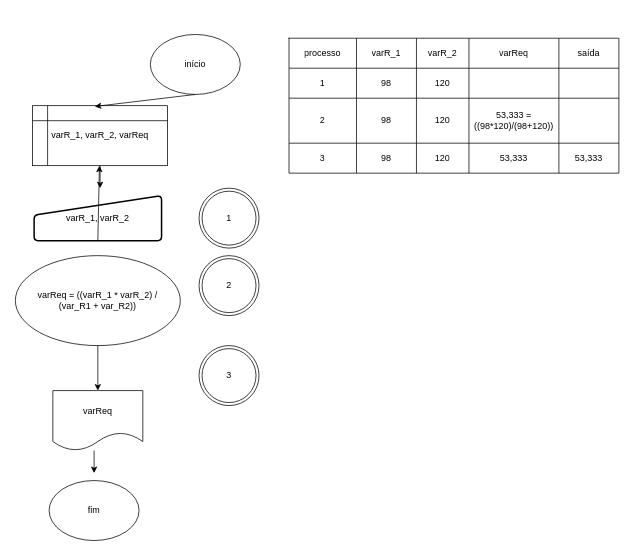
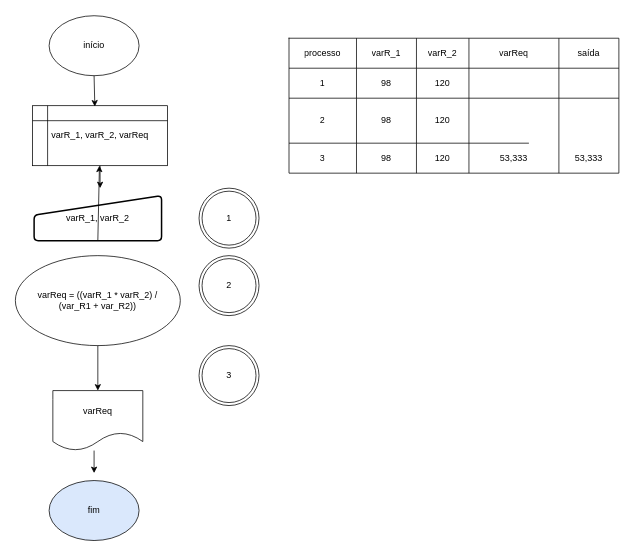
node "início": moved (195, 64) -> (94, 45)
node "53,333 = ((98*120)/(98+120))": removed
node "fim": fillcolor #ffffff -> #dae8fc
